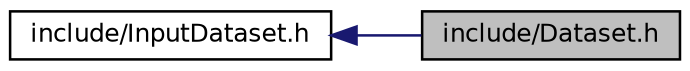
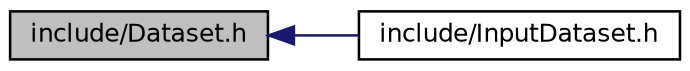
edge "include/Dataset.h" -> "include/InputDataset.h": reversed
